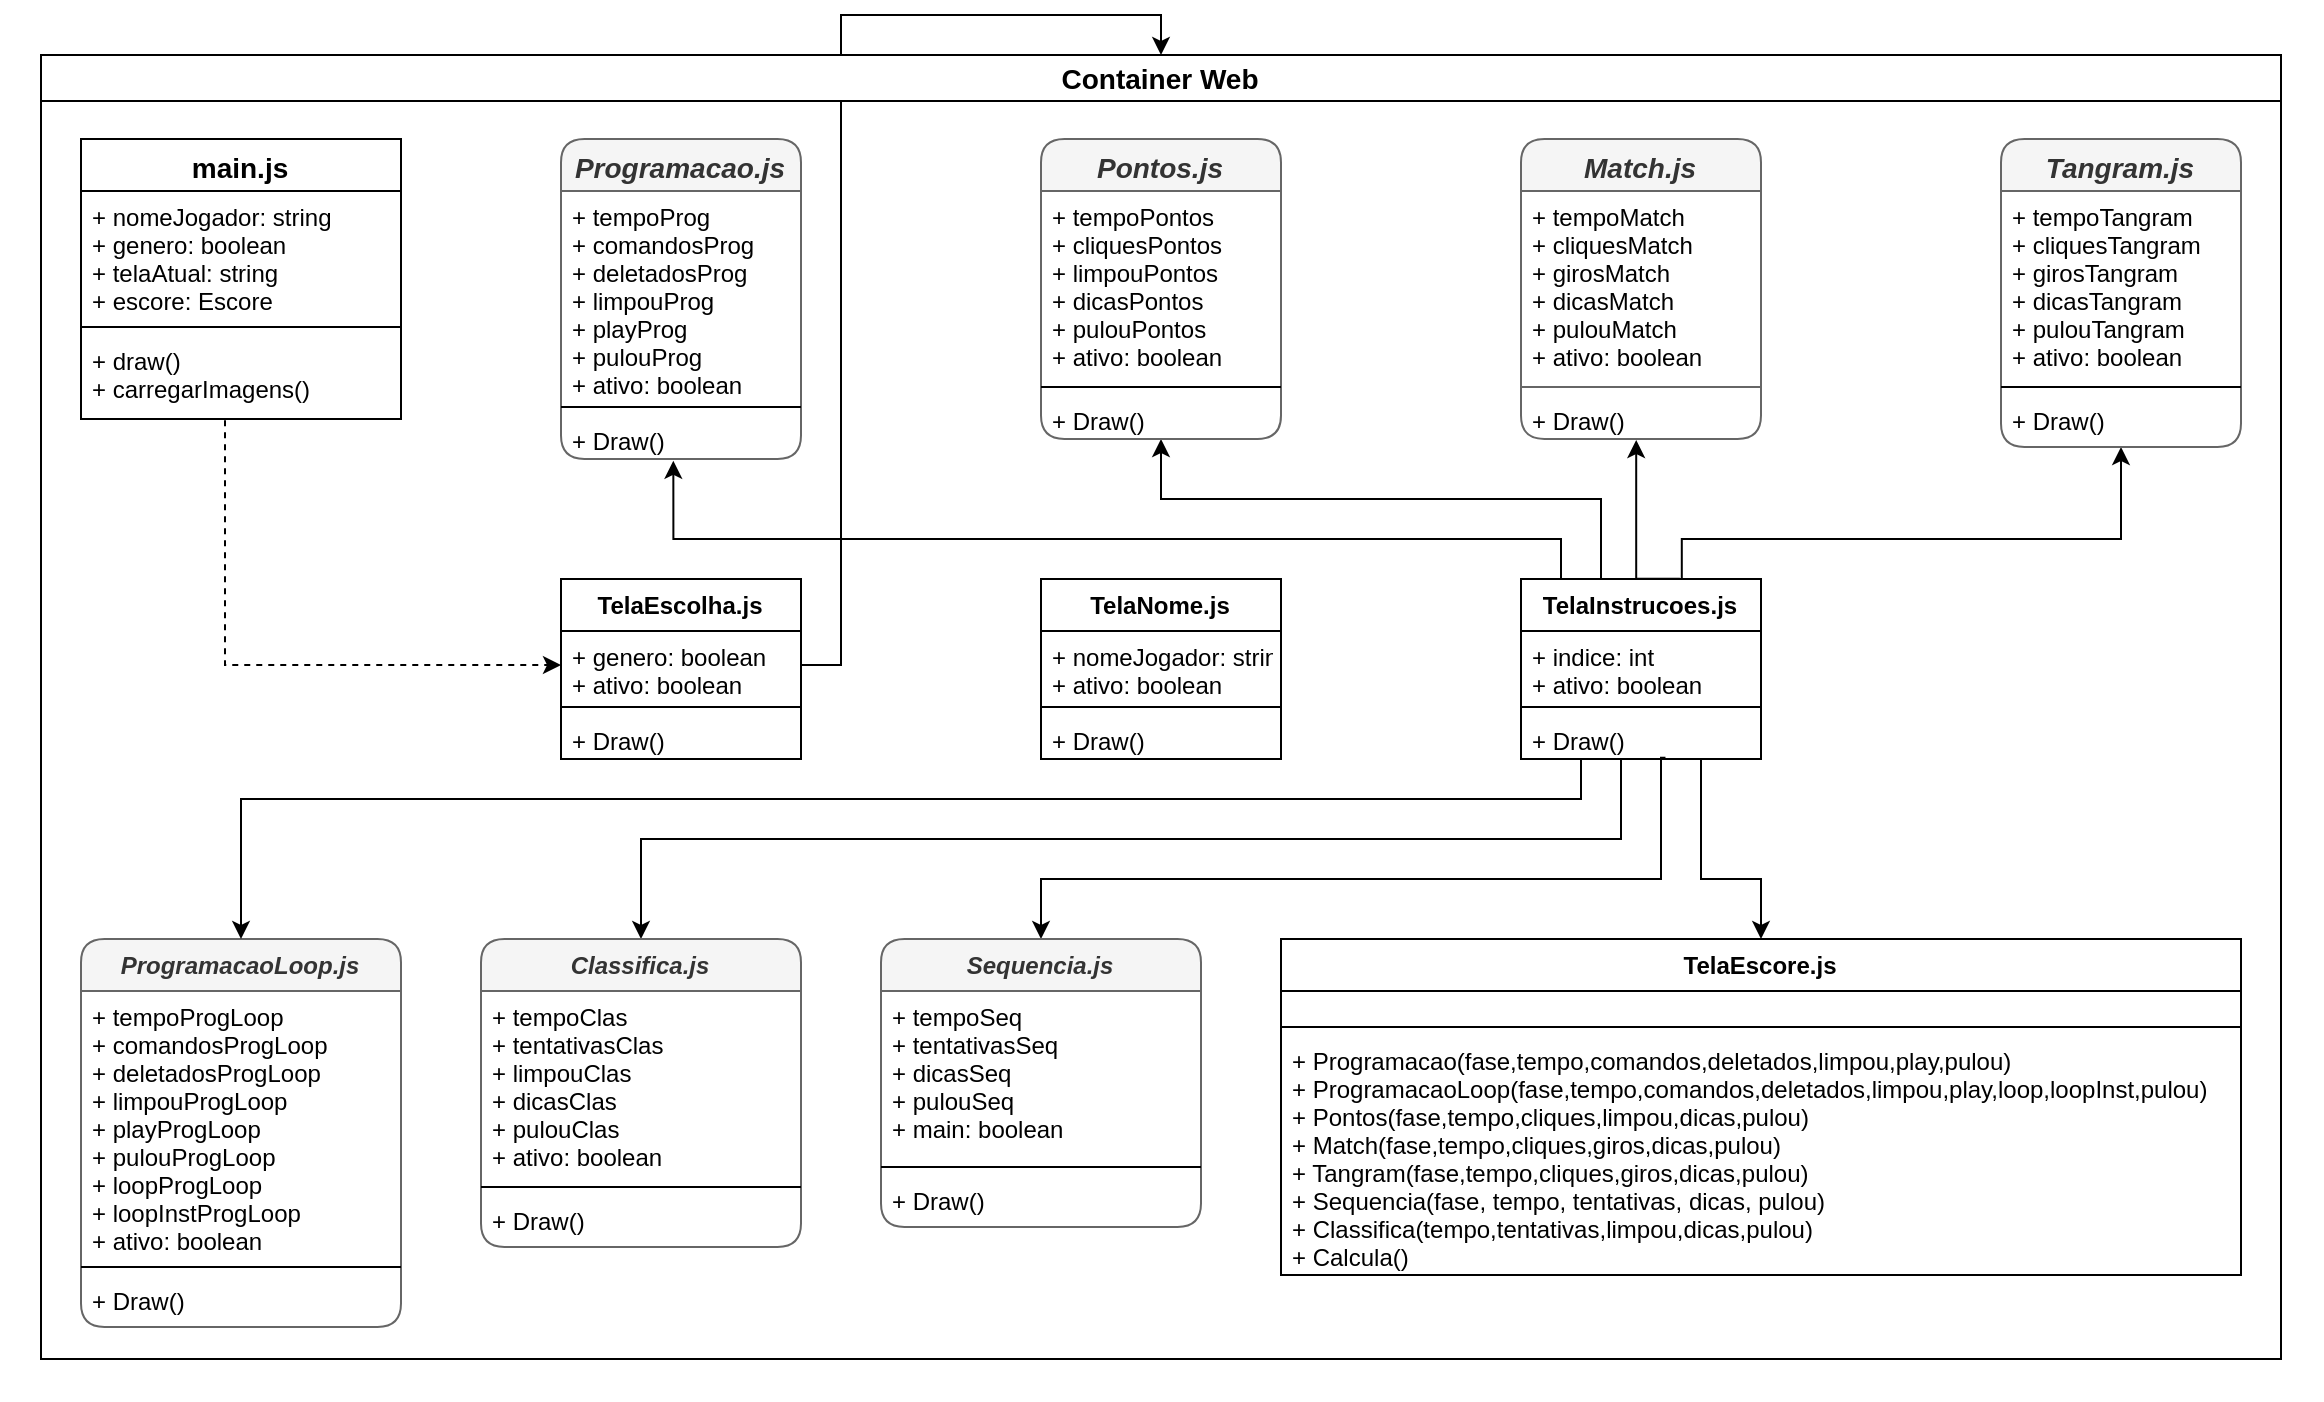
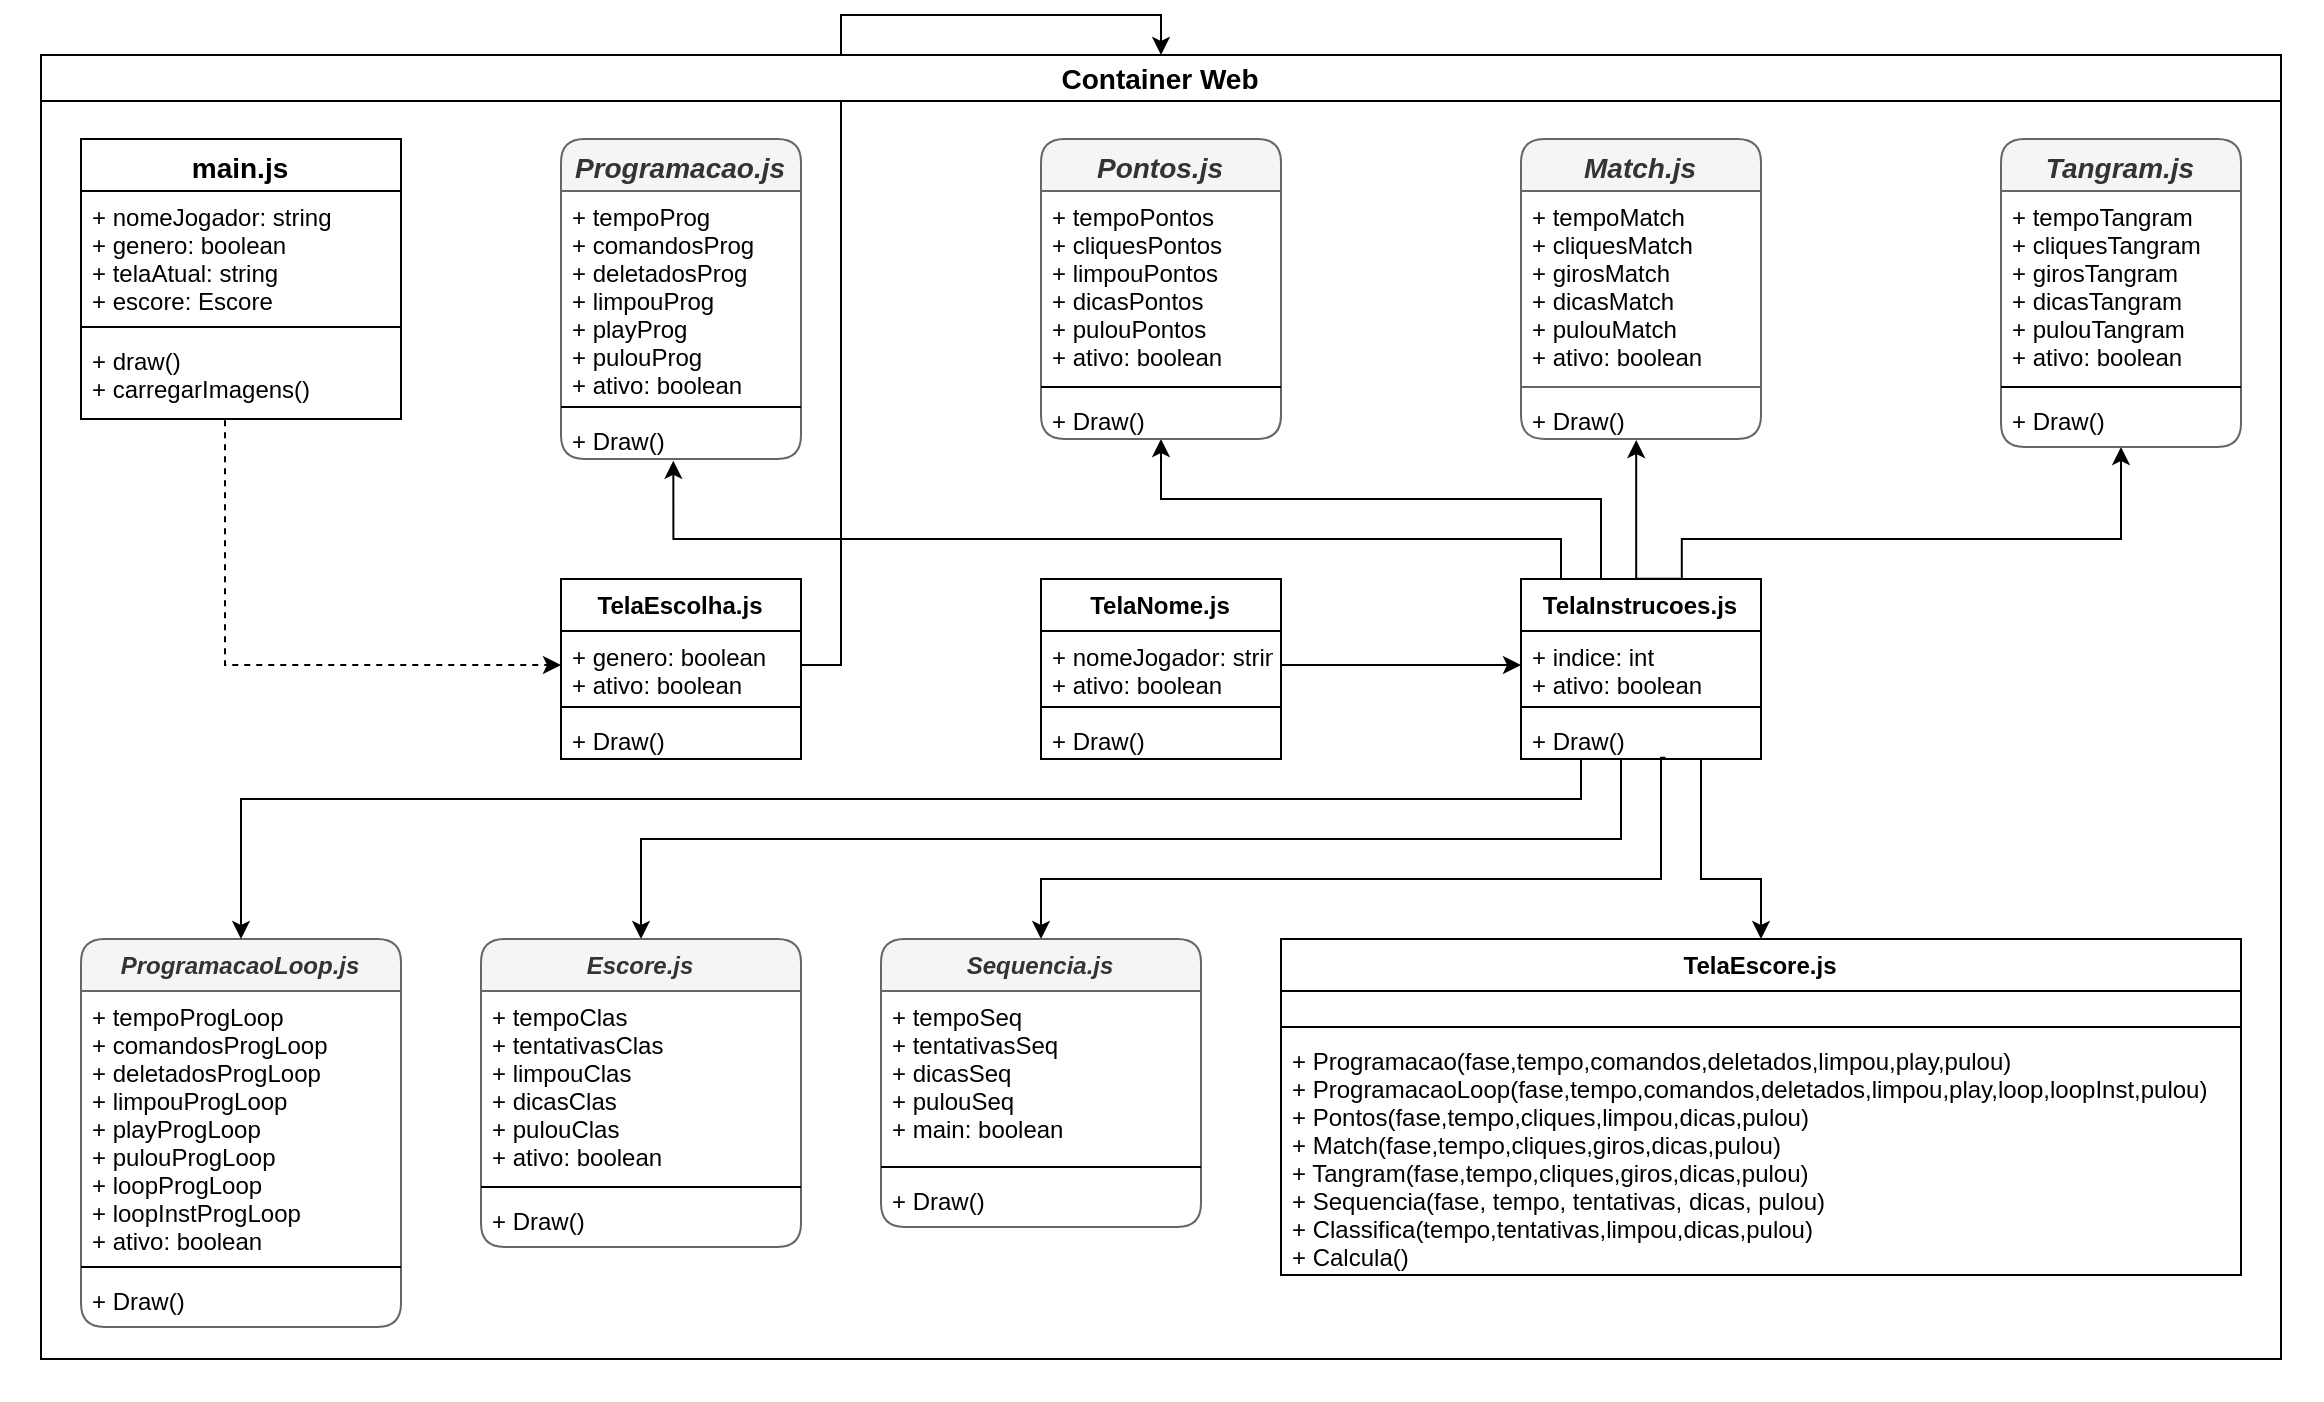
edge "+ nomeJogador: string + ativo: boolean" -> "+ indice: int + ativo: boolean": added
node "Classifica.js": label "Classifica.js" -> "Escore.js"
